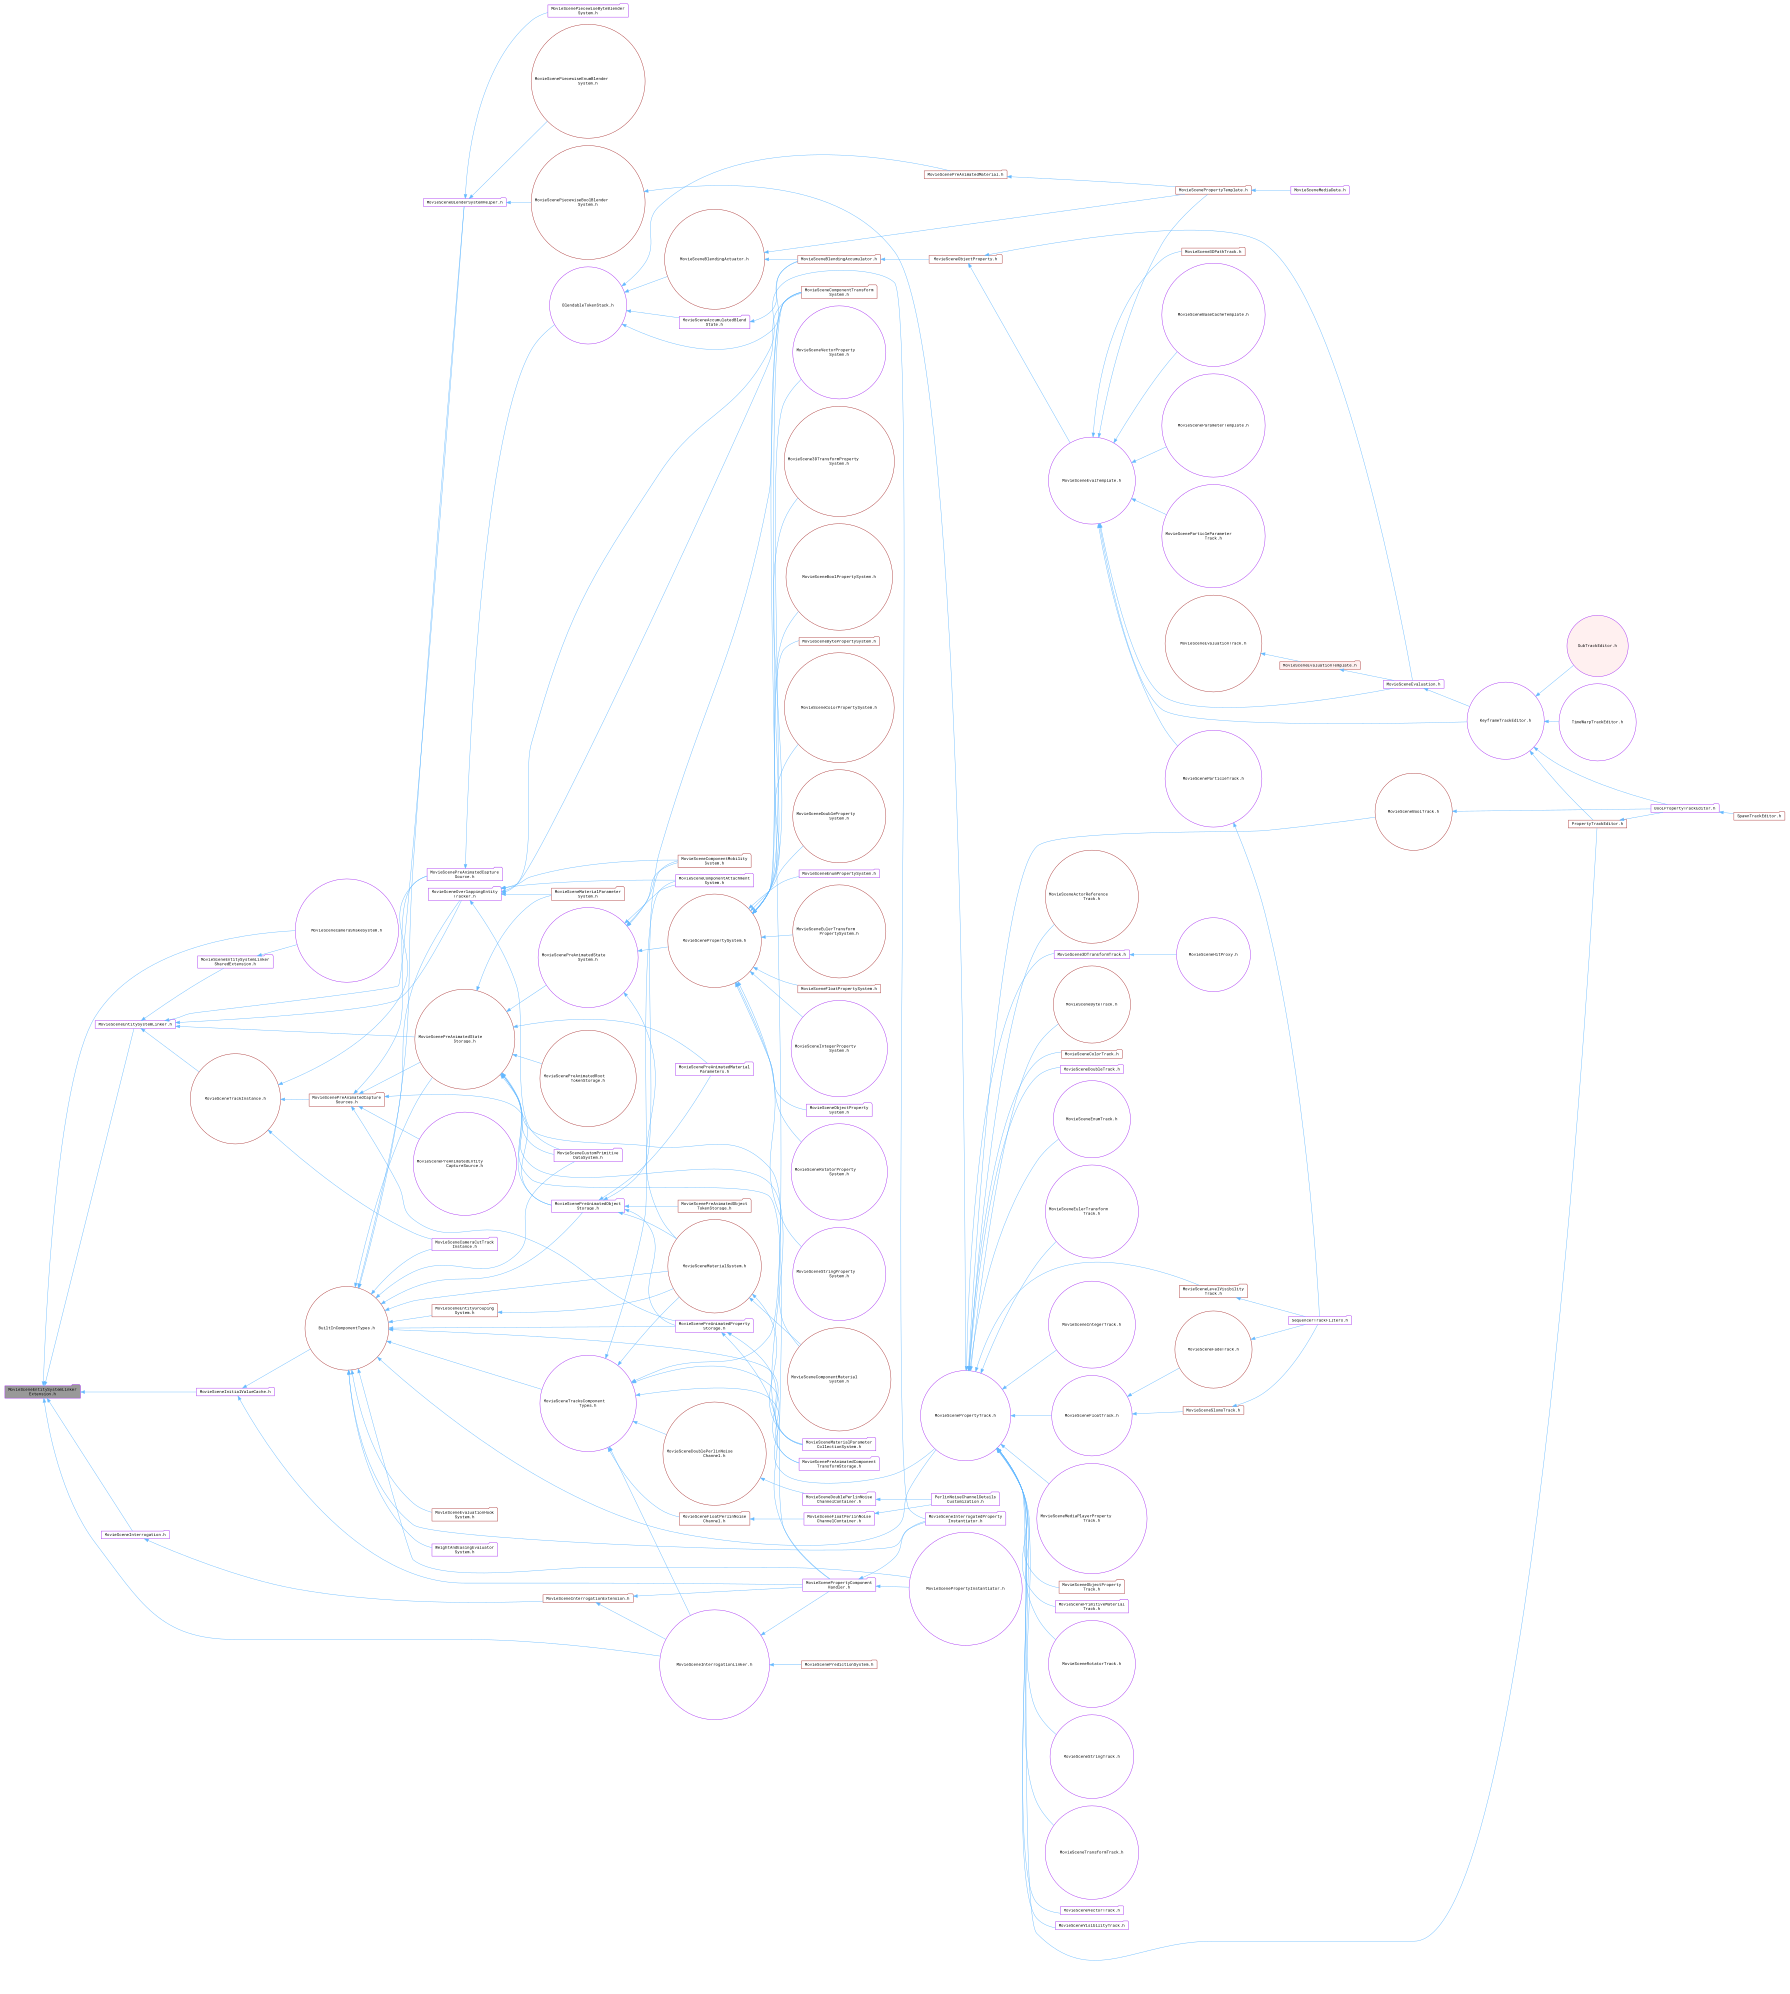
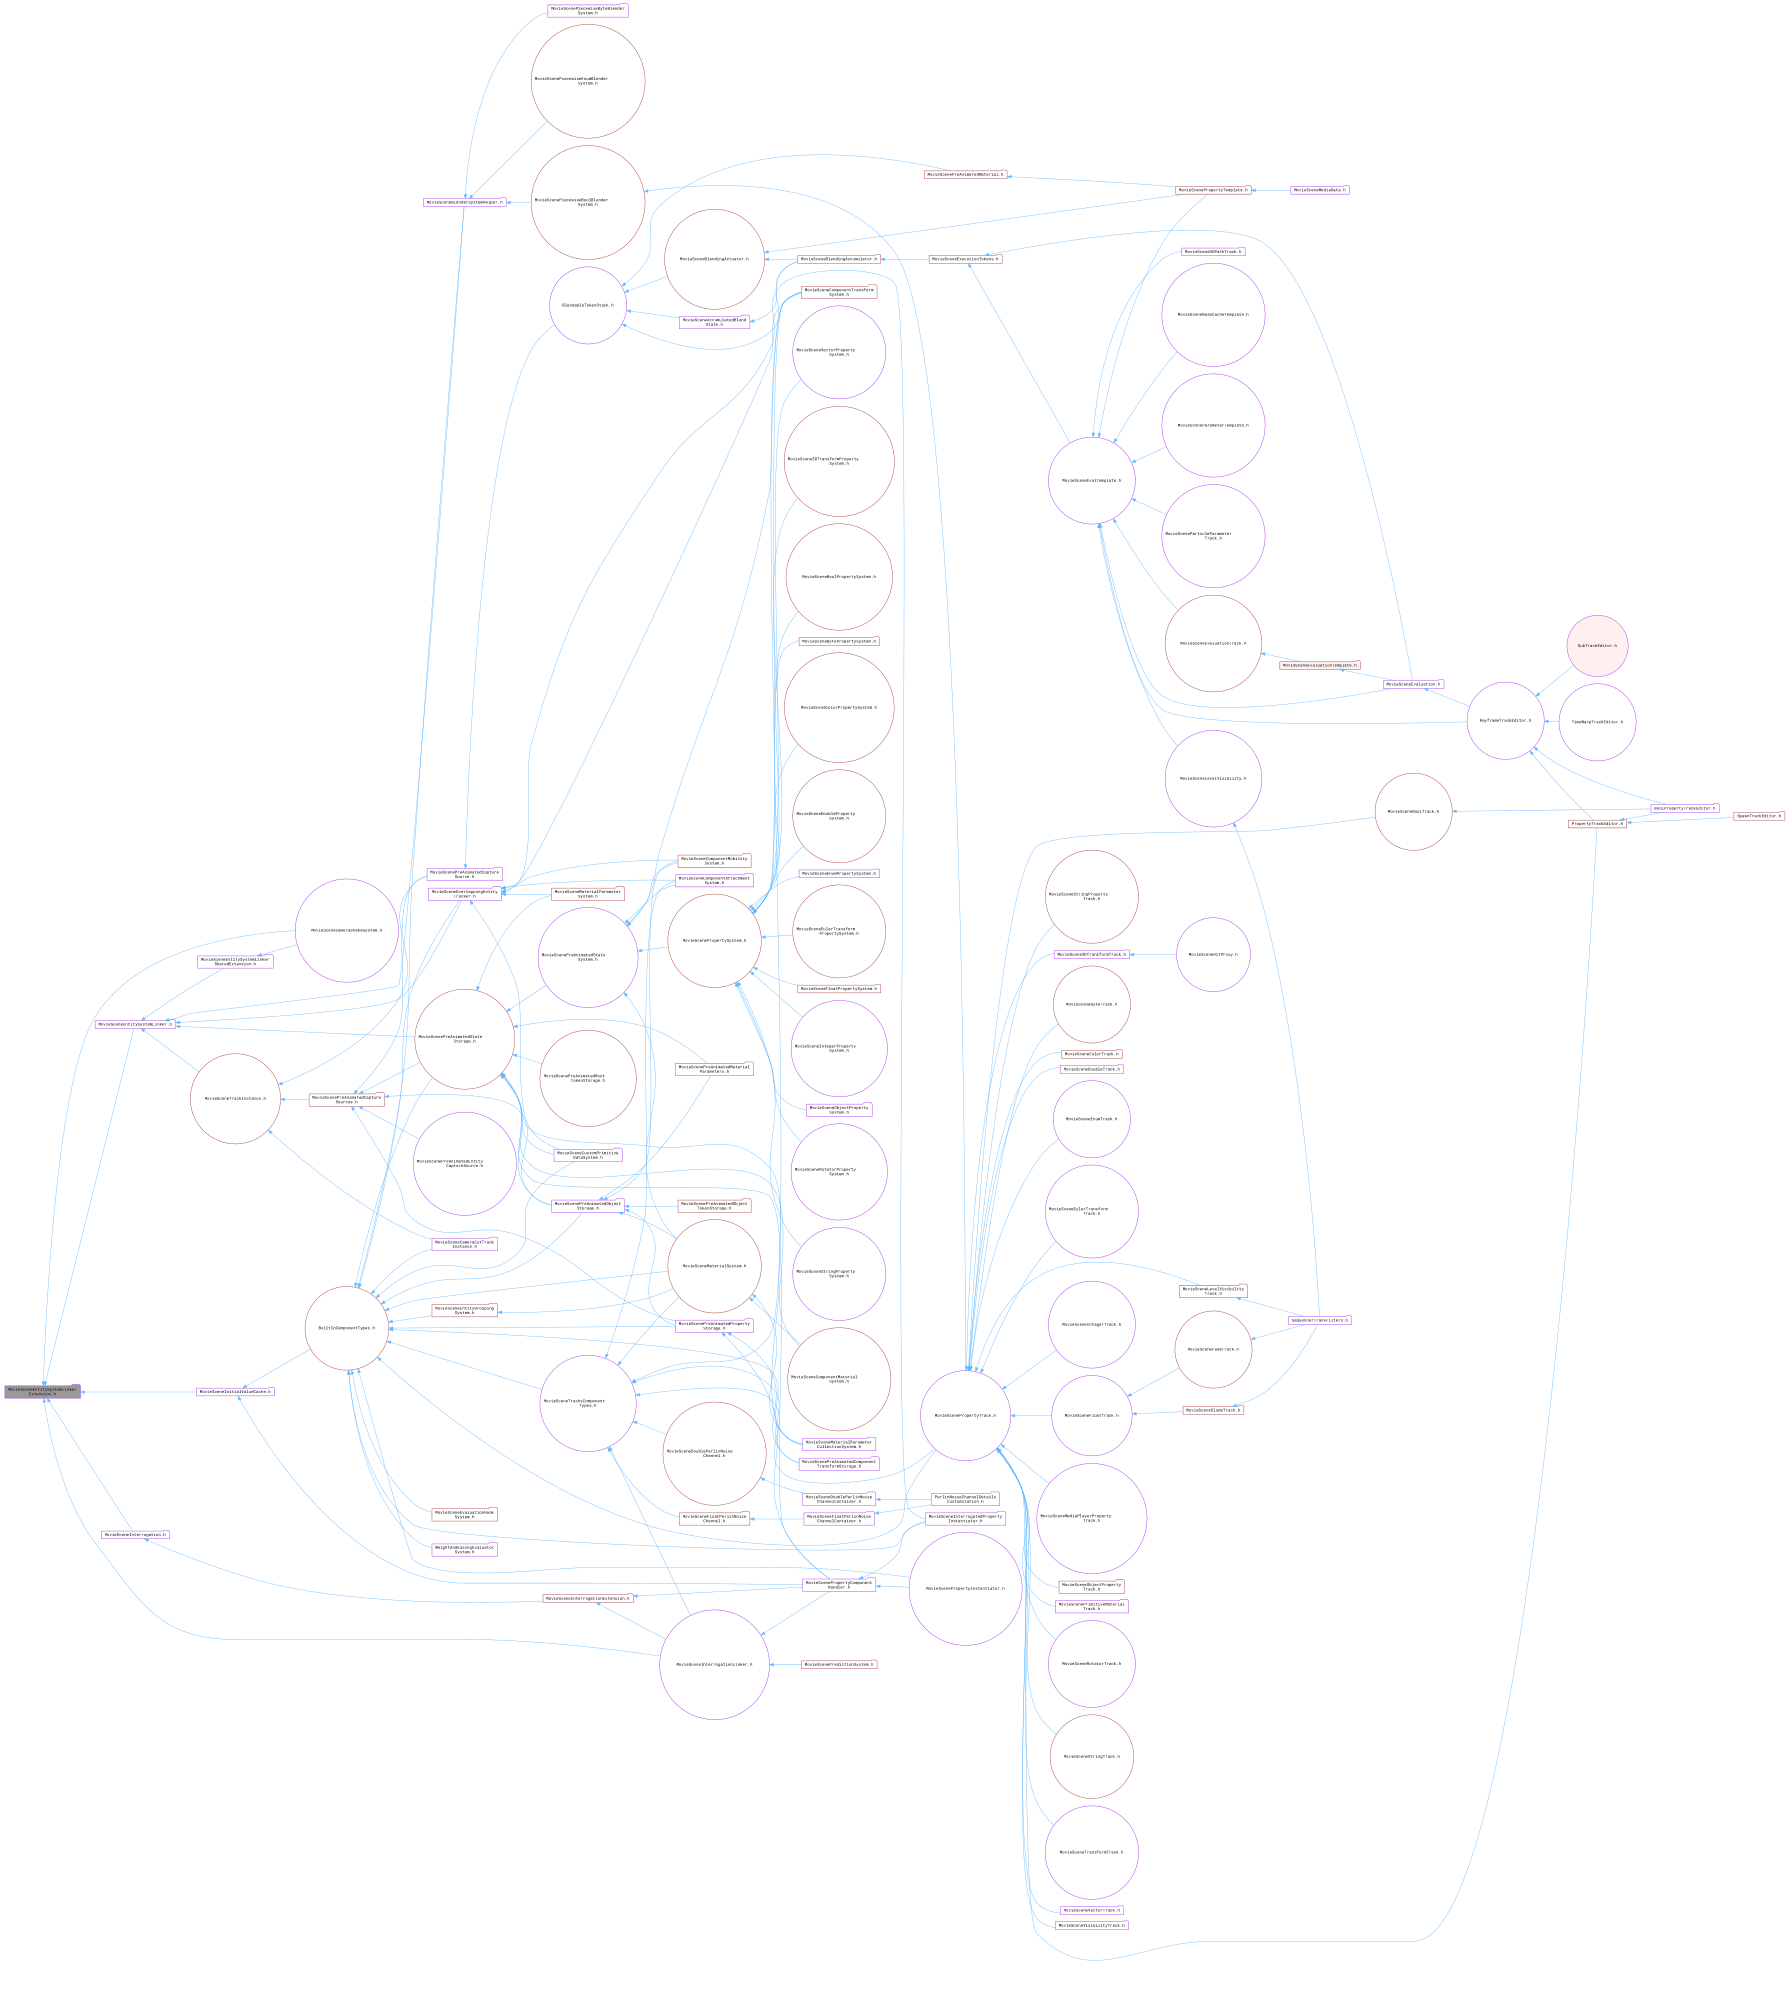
node "MovieScene3DPathTrack.h": color brown -> purple
node "MovieSceneObjectProperty.h": label "MovieSceneObjectProperty.h" -> "MovieSceneExecutionTokens.h"
edge "MovieSceneEvaluationTrack.h" -> "MovieSceneEvalTemplate.h": added
node "MovieSceneParticleTrack.h": label "MovieSceneParticleTrack.h" -> "MovieSceneLevelVisibility.h"
edge "SpawnTrackEditor.h" -> "BoolPropertyTrackEditor.h": now "SpawnTrackEditor.h" -> "PropertyTrackEditor.h"
node "MovieSceneActorReference Track.h": label "MovieSceneActorReference Track.h" -> "MovieSceneStringProperty Track.h"
node "MovieSceneStringTrack.h": color purple -> brown
